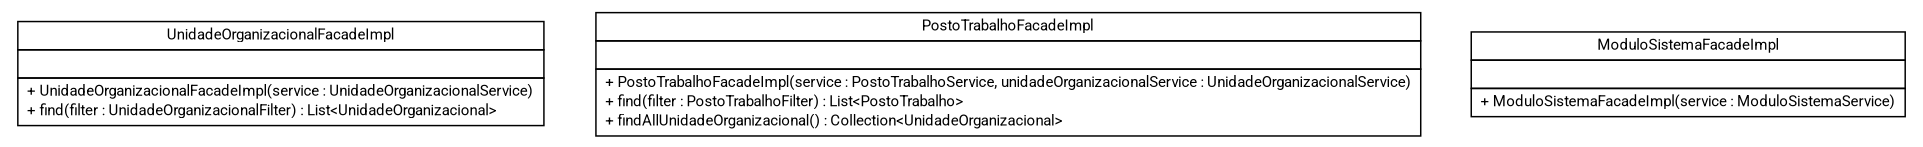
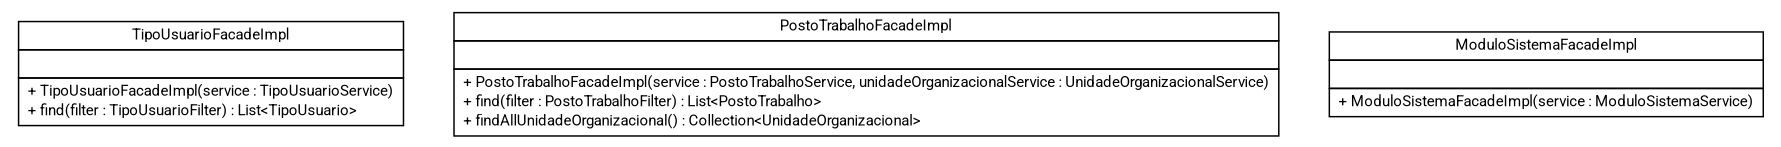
node "TipoUsuarioFacadeImpl": added
node "UnidadeOrganizacionalFacadeImpl": removed
